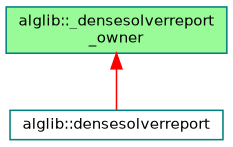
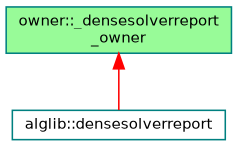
node "alglib::_densesolverreport _owner": label "alglib::_densesolverreport _owner" -> "owner::_densesolverreport _owner"
